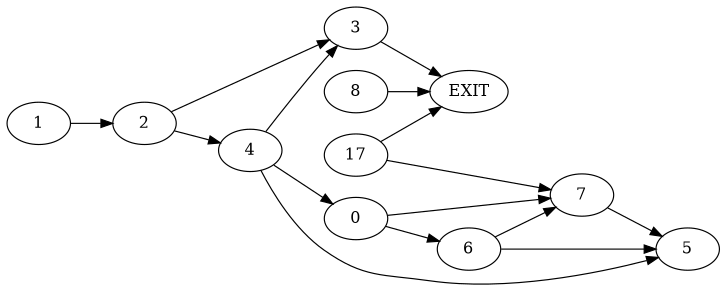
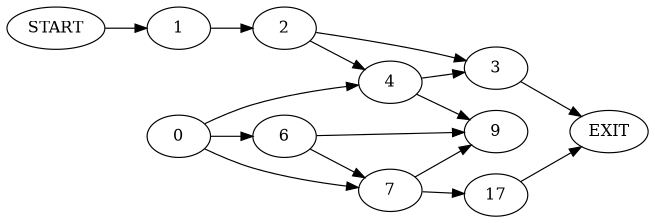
node "START": added
node "8": removed
edge "17" -> "7": reversed
edge "4" -> "0": reversed
node "5": label "5" -> "9"
